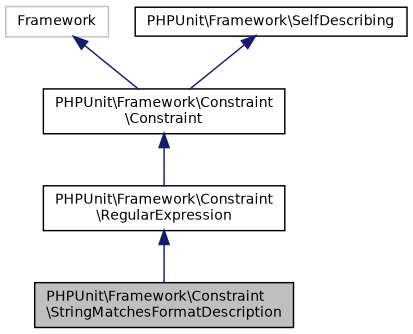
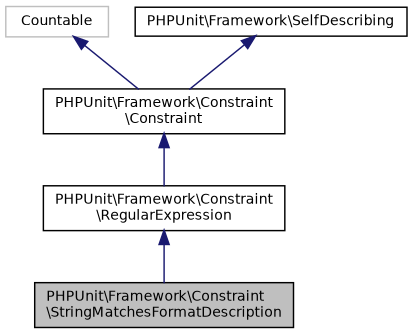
node "Framework": label "Framework" -> "Countable"
